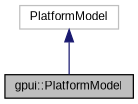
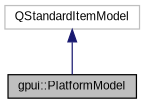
node "PlatformModel": label "PlatformModel" -> "QStandardItemModel"
